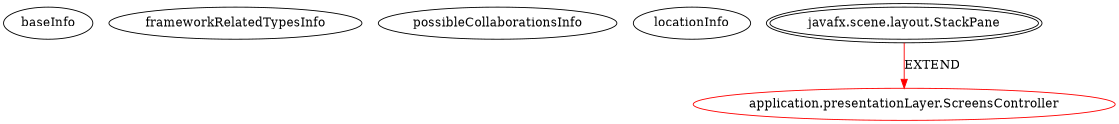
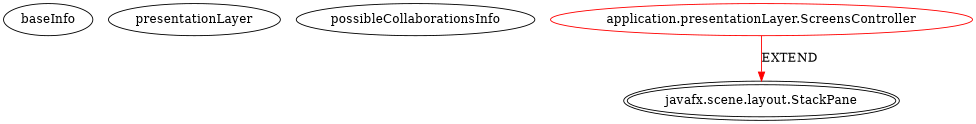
node "frameworkRelatedTypesInfo": label "frameworkRelatedTypesInfo" -> "presentationLayer"
node "locationInfo": removed
edge "javafx.scene.layout.StackPane" -> "application.presentationLayer.ScreensController": reversed
